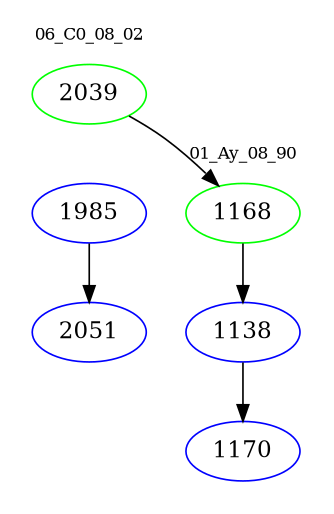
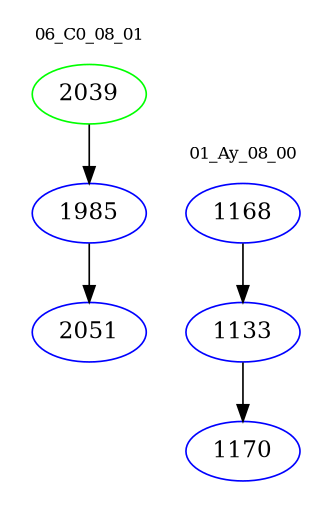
cluster "06_C0_08_02": label "06_C0_08_02" -> "06_C0_08_01"
edge "2039" -> "1168": now "2039" -> "1985"
cluster "01_Ay_08_90": label "01_Ay_08_90" -> "01_Ay_08_00"
node "1168": color green -> blue
node "1138": label "1138" -> "1133"
